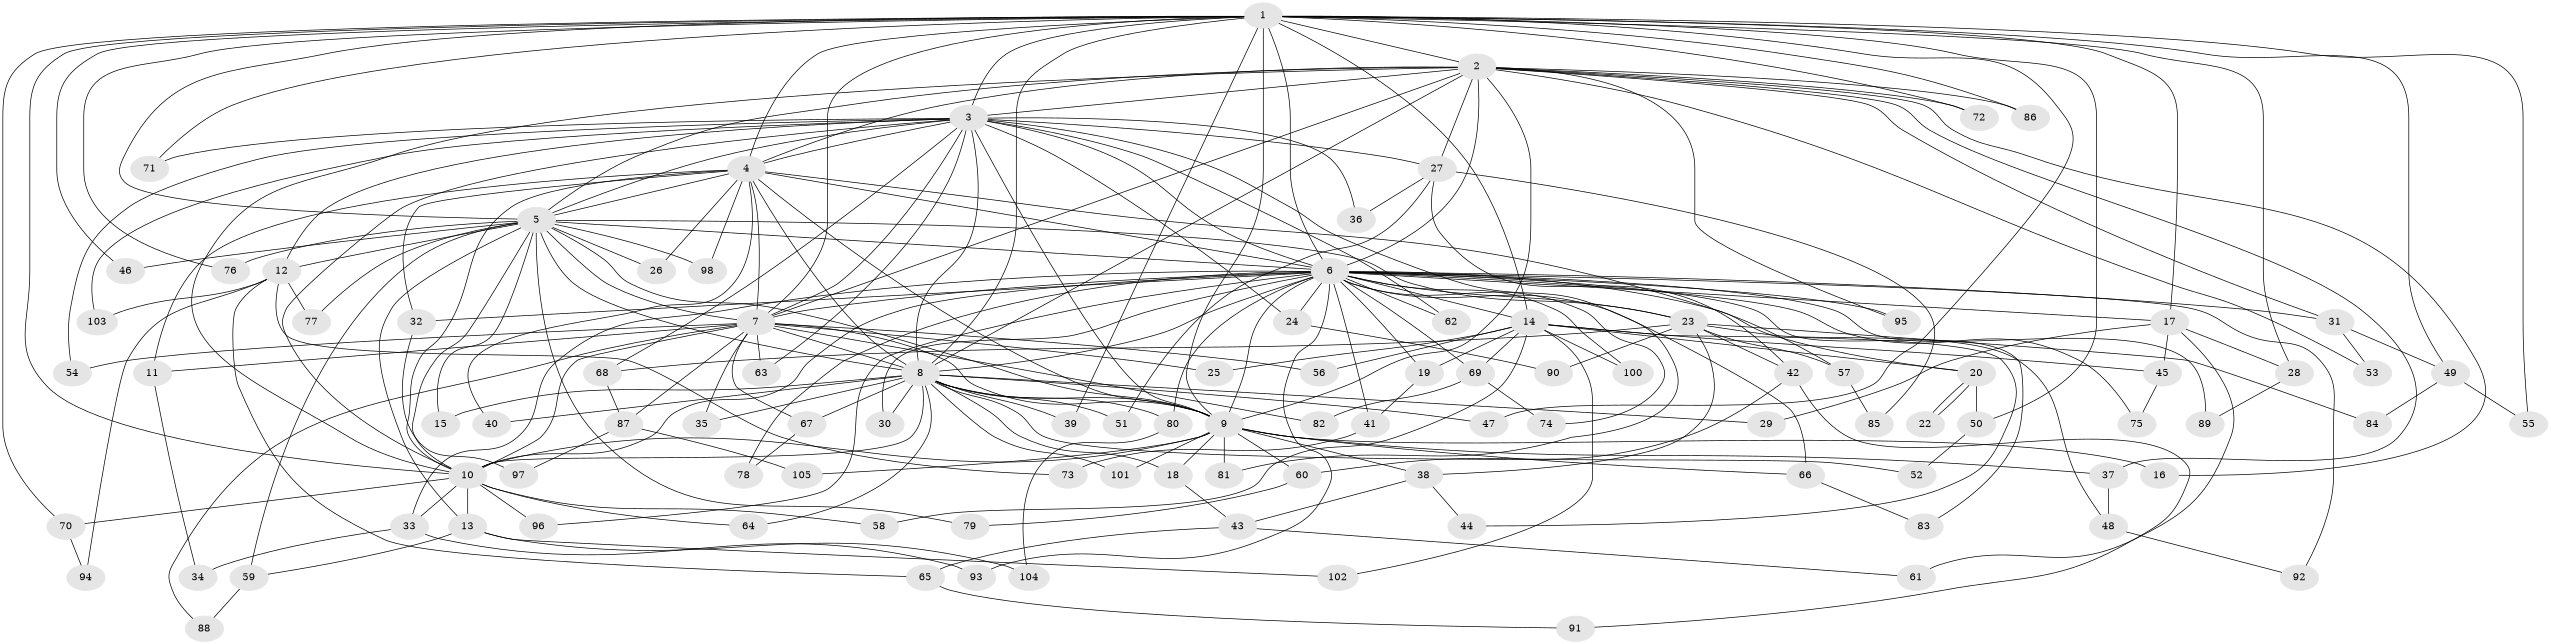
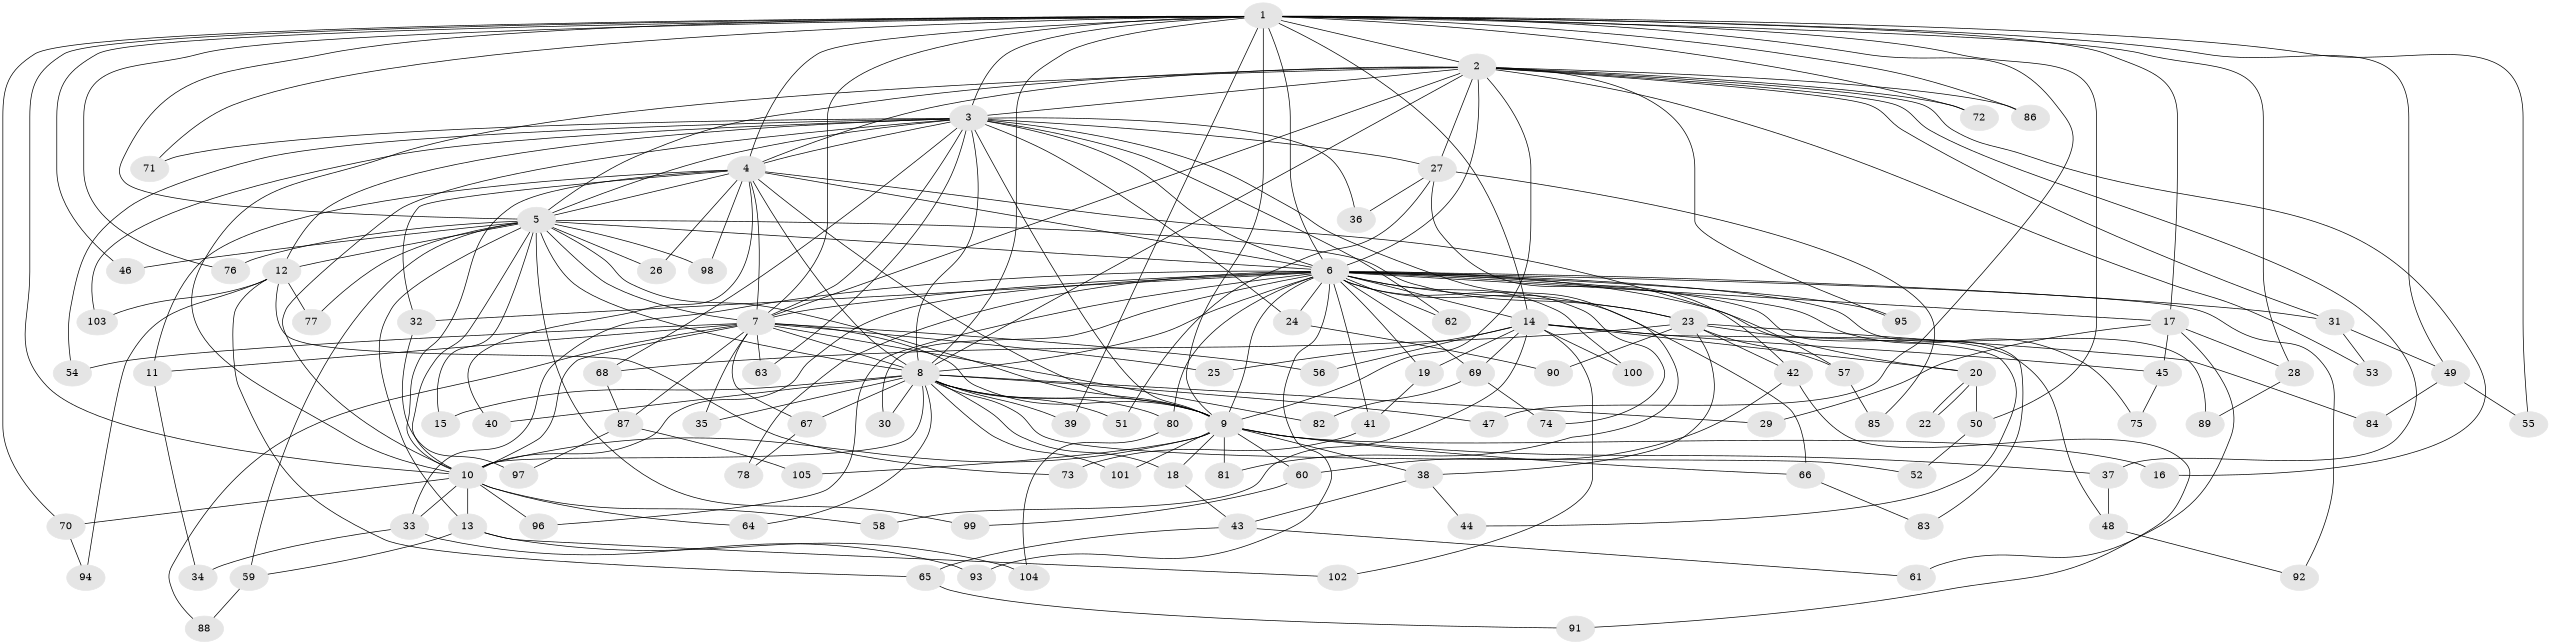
node "79": label "79" -> "99"
